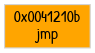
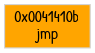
node "0x0041210b jmp": label "0x0041210b jmp" -> "0x0041410b jmp"
